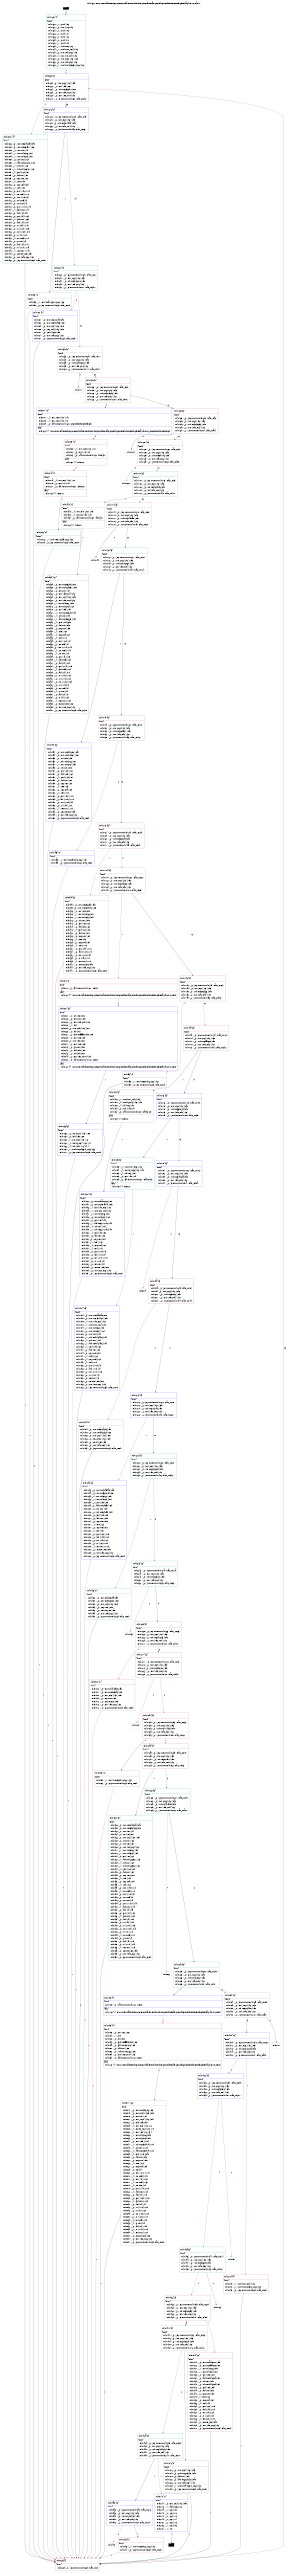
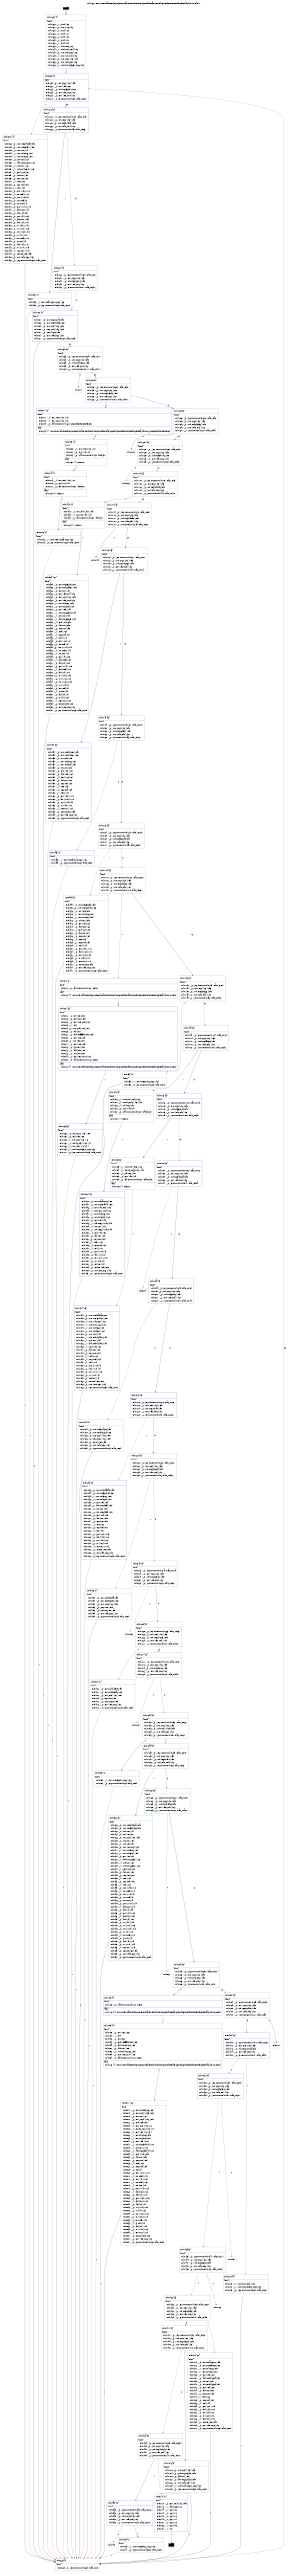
edge "0x40168c [22]" -> "0x4016a2 [22]": now "0x401c01 [27]" -> "0x4016a2 [22]"
